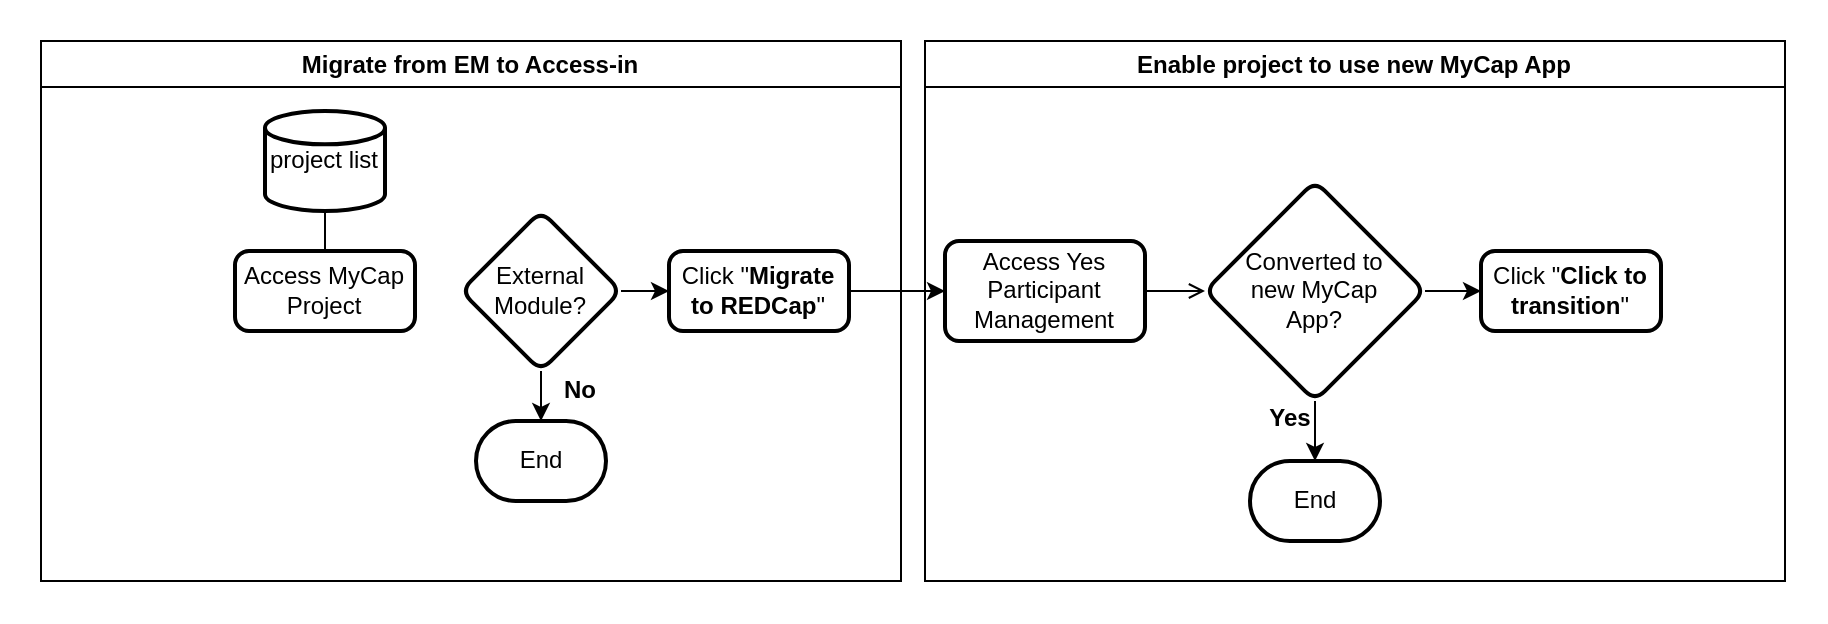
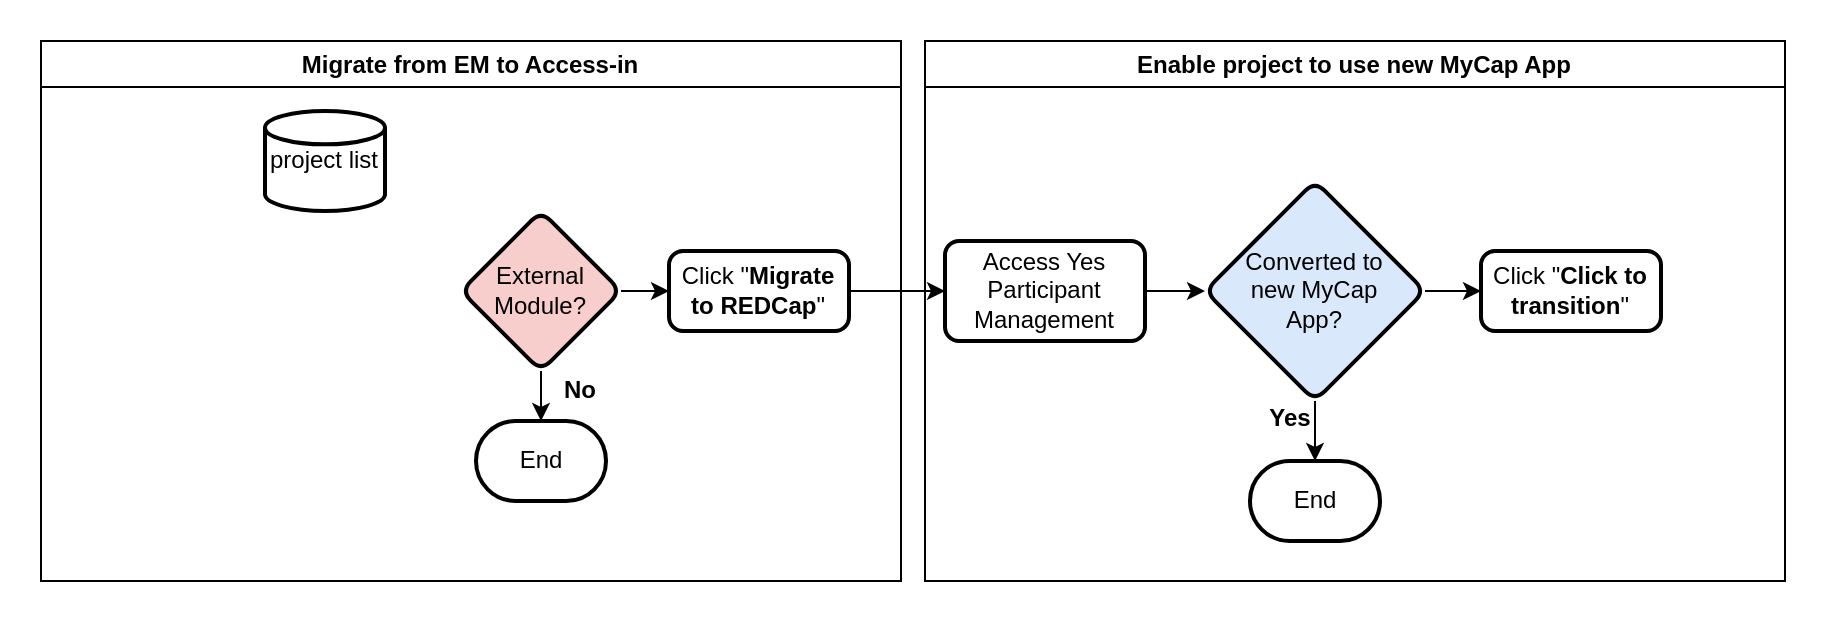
edge "project list" -- "Access MyCap Project": removed
node "Access MyCap Project": removed
node "External Module?": fillcolor #ffffff -> #f8cecc
edge "Access Yes Participant Management" -> "Converted to new MyCap App?": arrowhead open -> classic
node "Converted to new MyCap App?": fillcolor #ffffff -> #dae8fc
